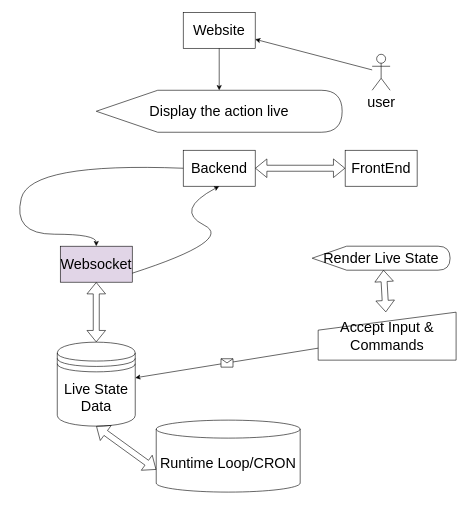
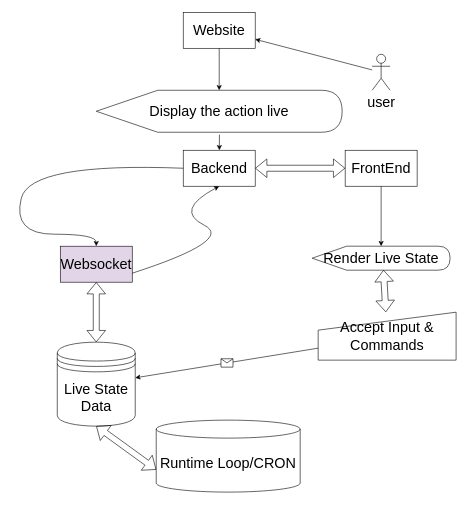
edge "Display the action live" -> "Backend": added
edge "FrontEnd" -> "Render Live State": added
